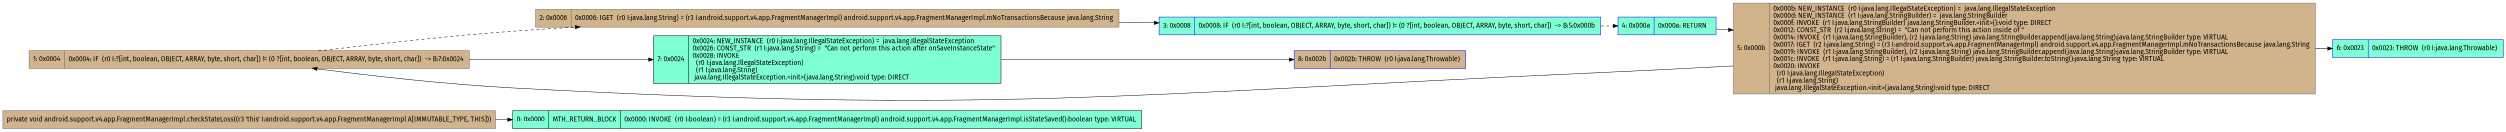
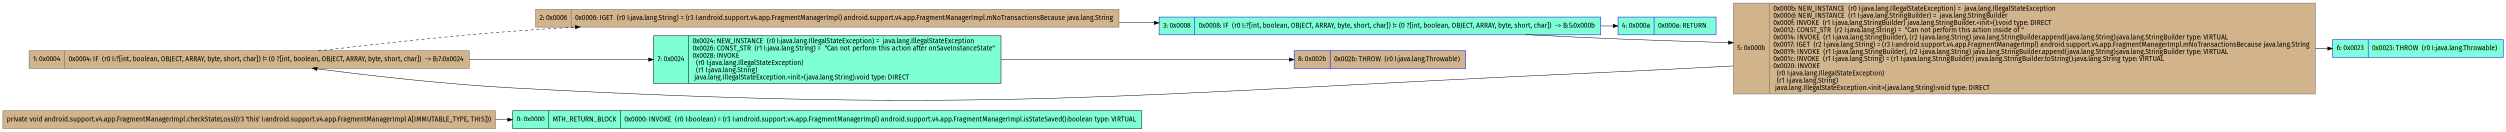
edge "3: 0x0008" -> "4: 0x000a": style dashed -> solid
edge "4: 0x000a" -> "5: 0x000b": now "3: 0x0008" -> "5: 0x000b"
